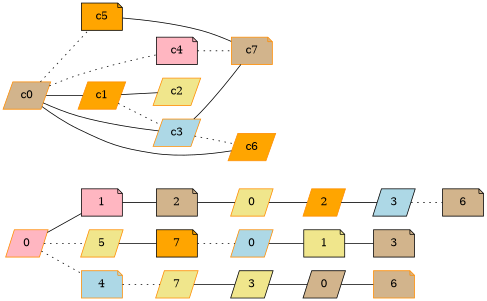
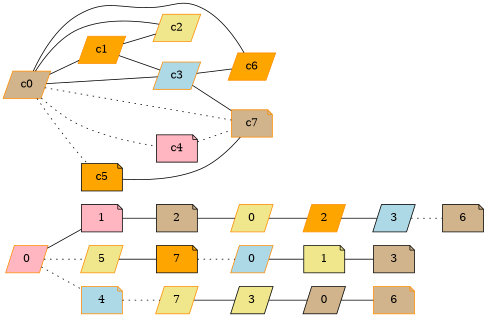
edge "c2" -- "c0": added
edge "c0" -- "c7": added
edge "c1" -- "c3": style dotted -> solid
edge "c3" -- "c6": style dotted -> solid
